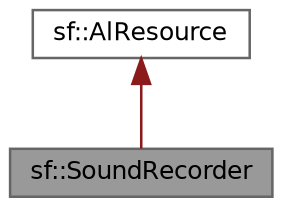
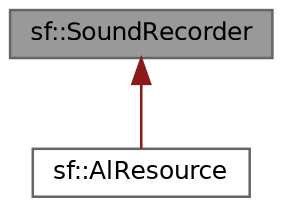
edge "sf::SoundRecorder" -> "sf::AlResource": reversed
